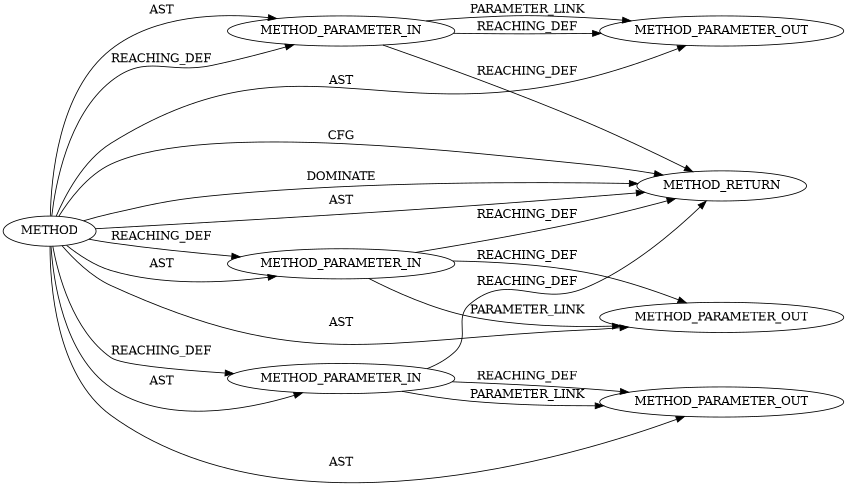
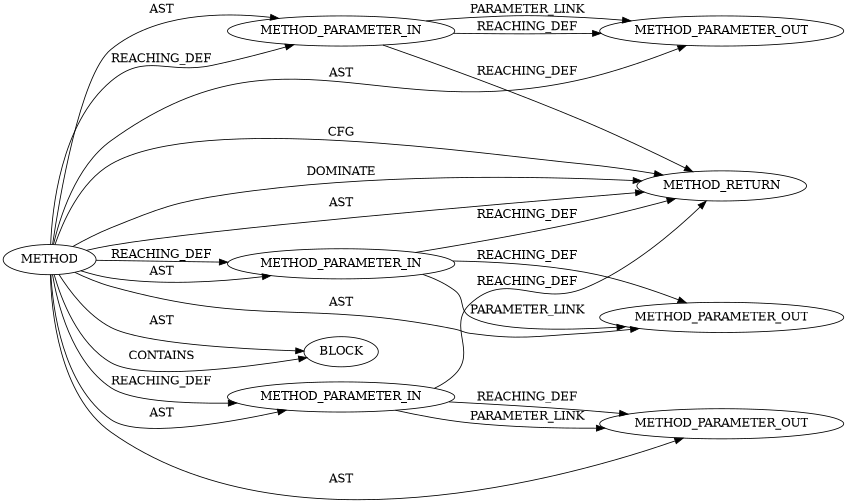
node "BLOCK": added
